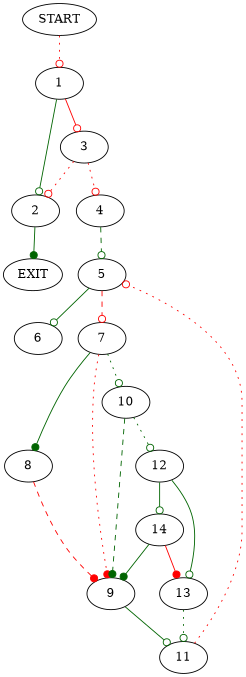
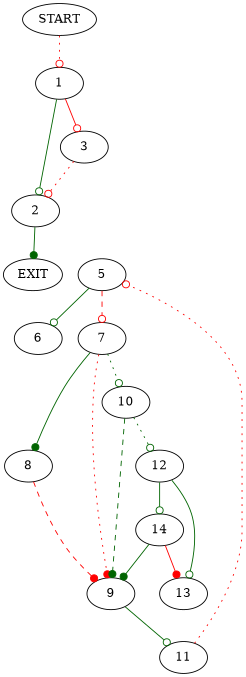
node "4": removed
edge "13" -> "11": removed
